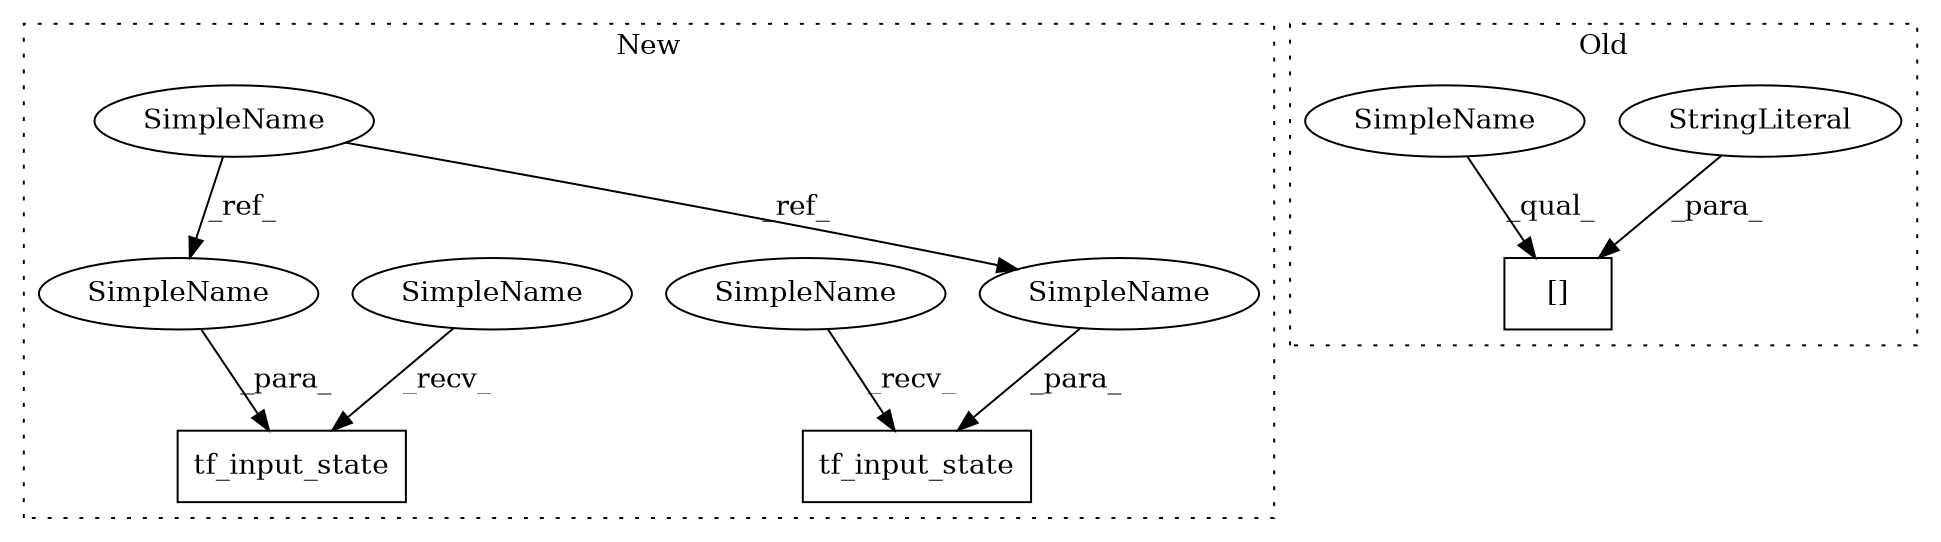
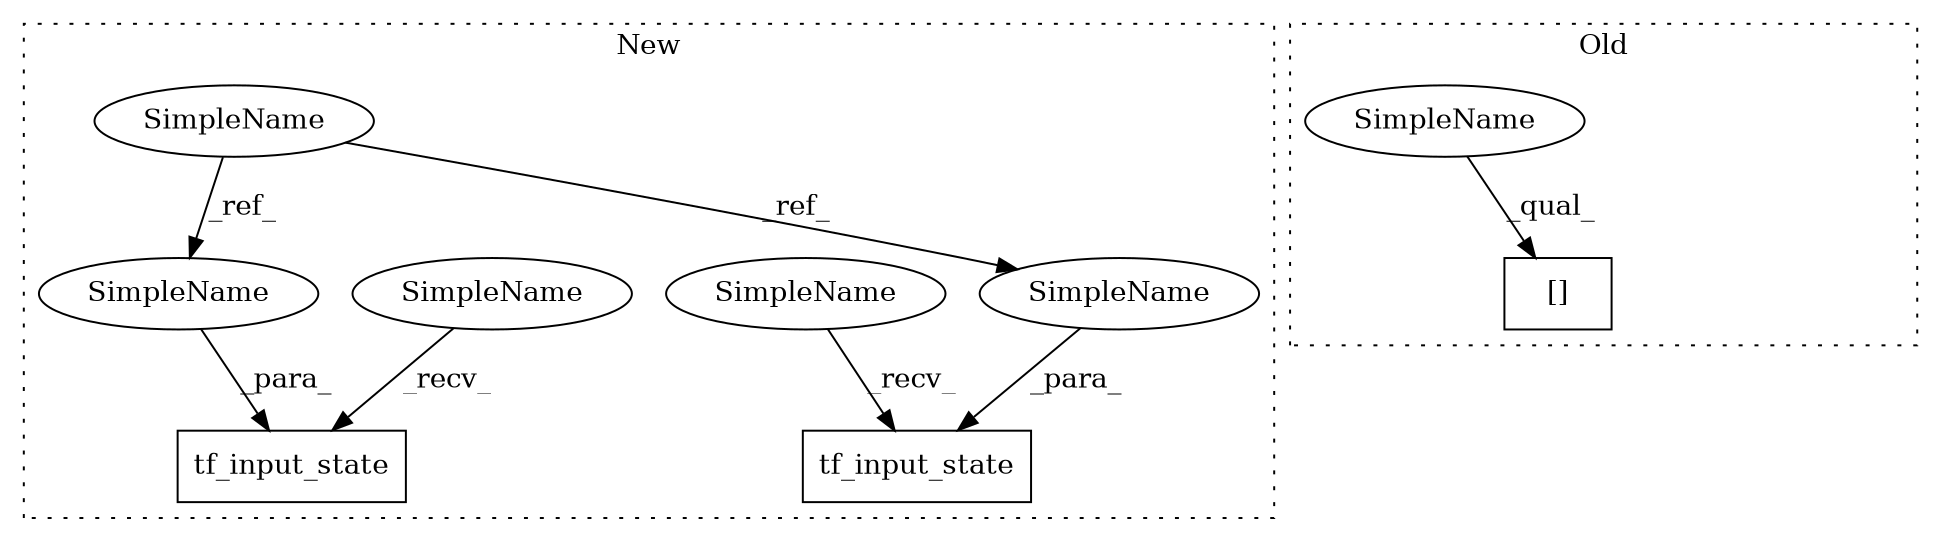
node "StringLiteral": removed
